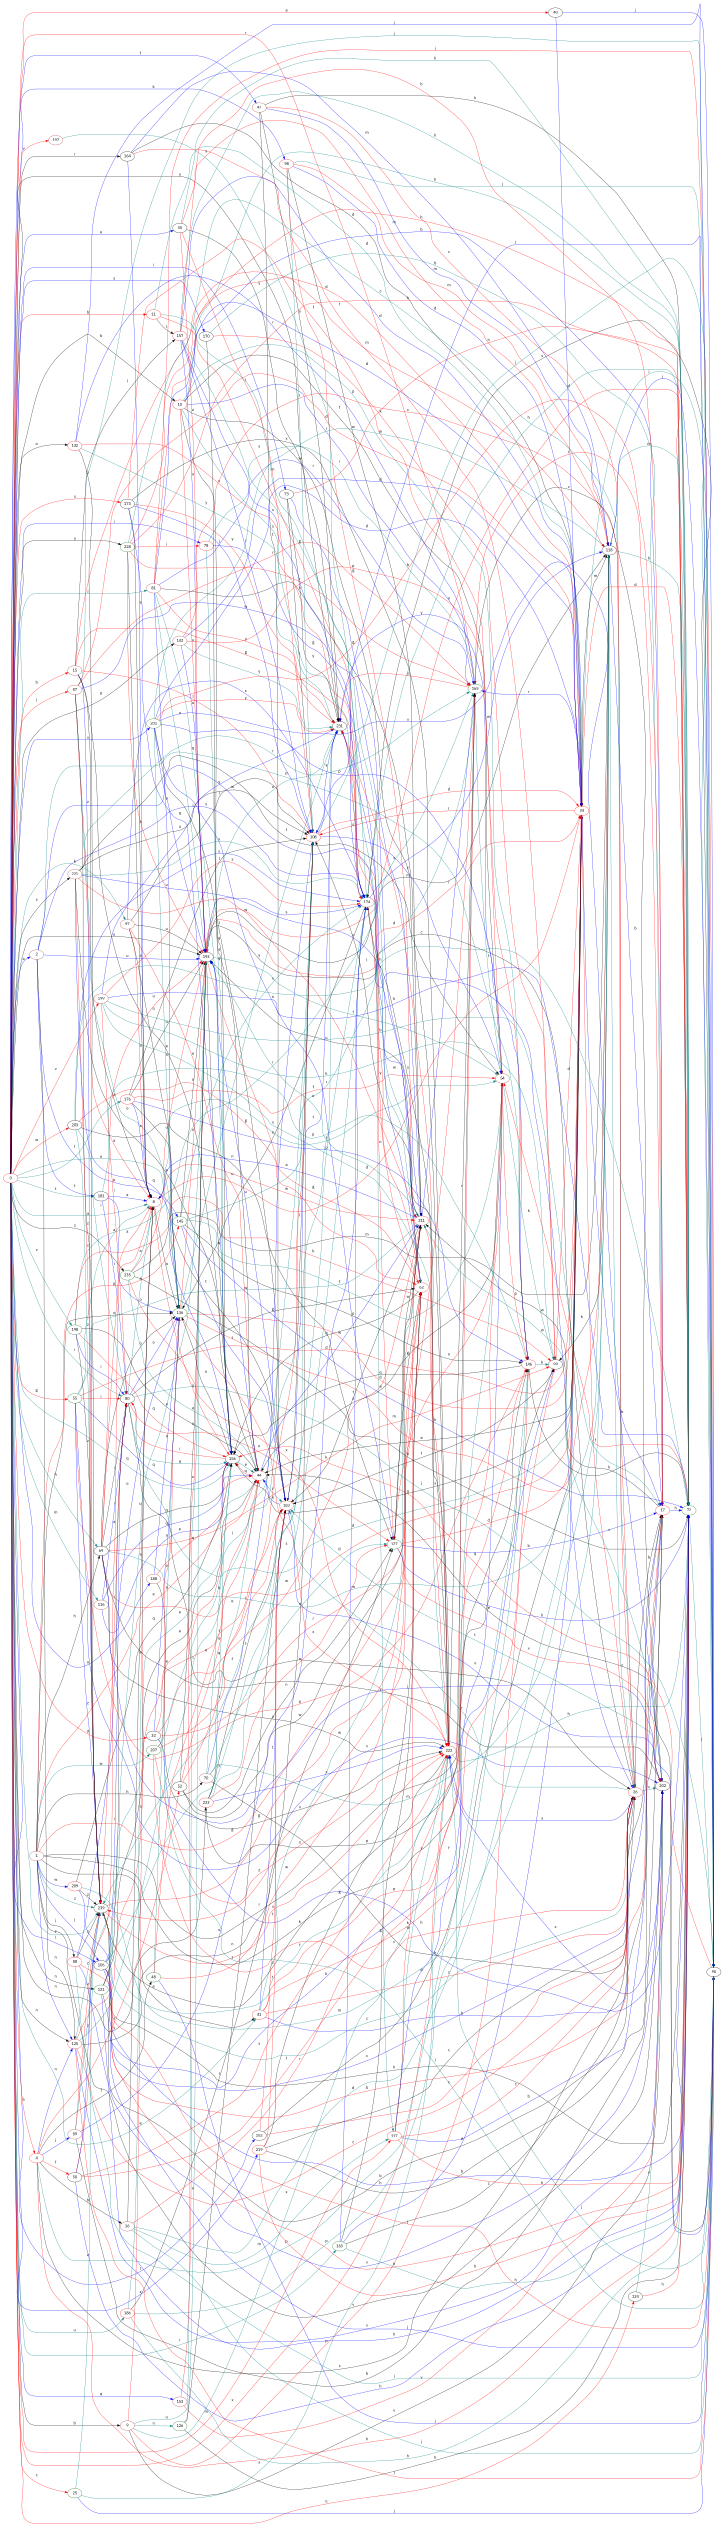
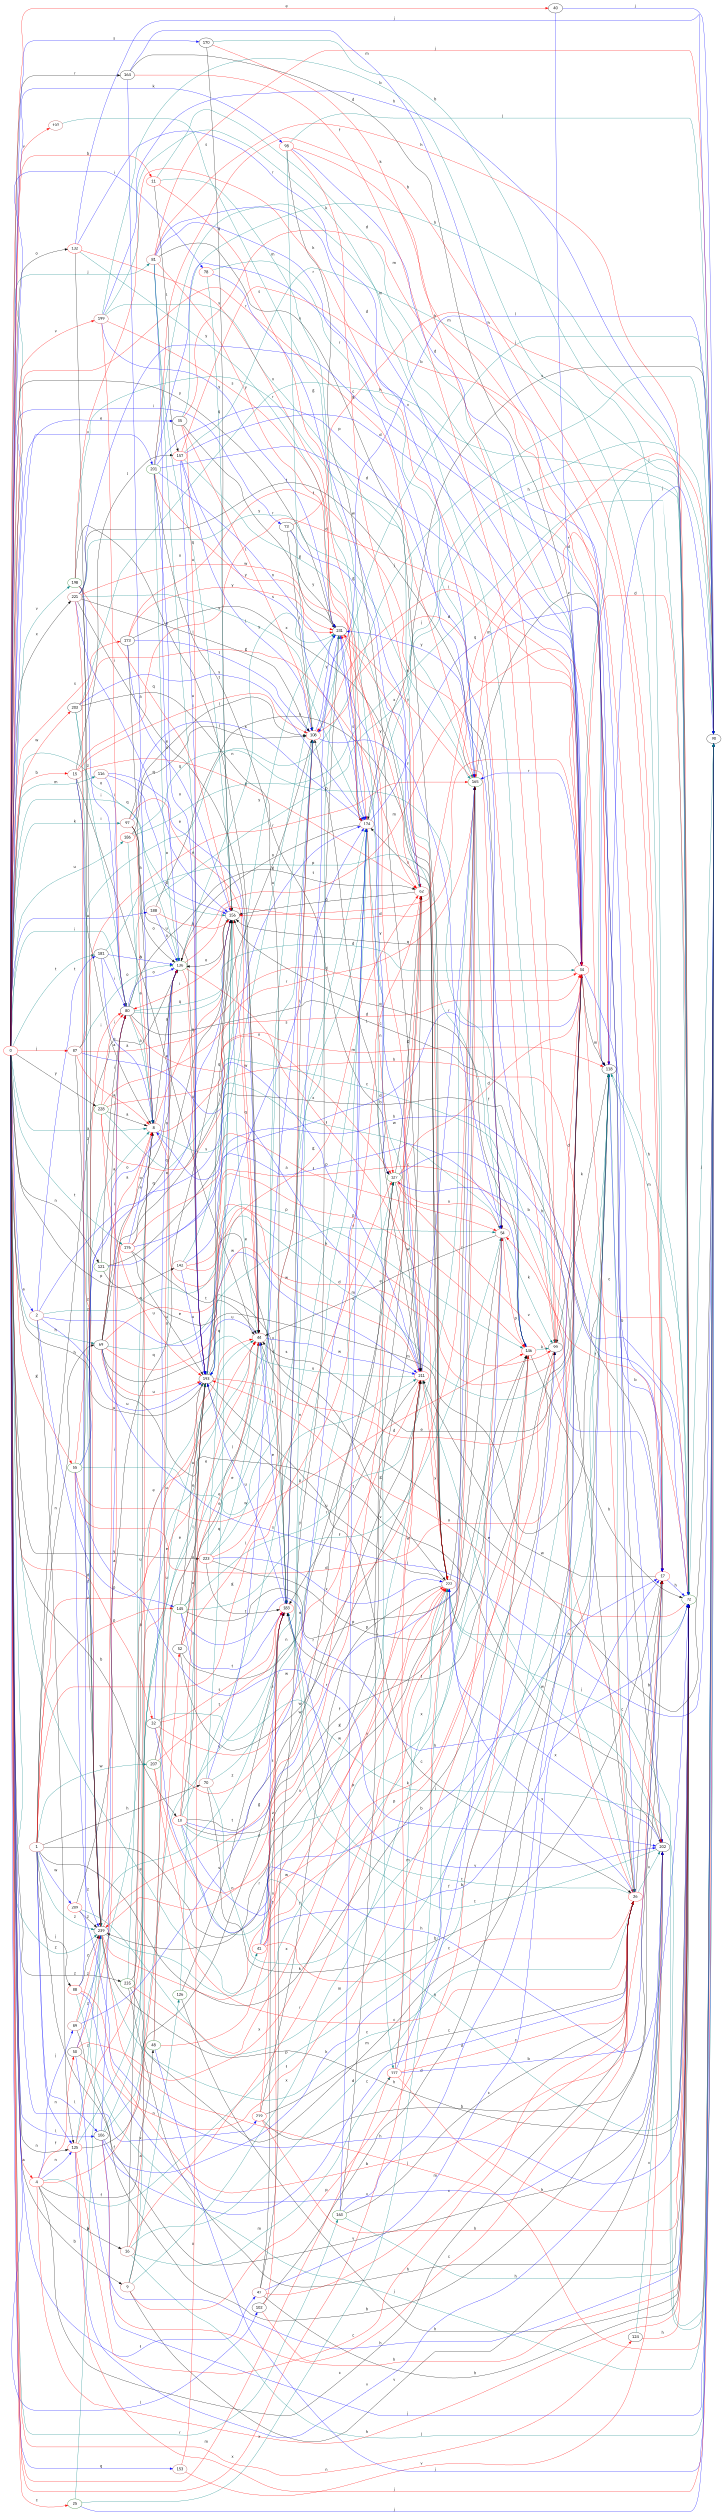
edge "228" -> "78": now "228" -> "80"
edge "1" -> "41": removed, label "e"
